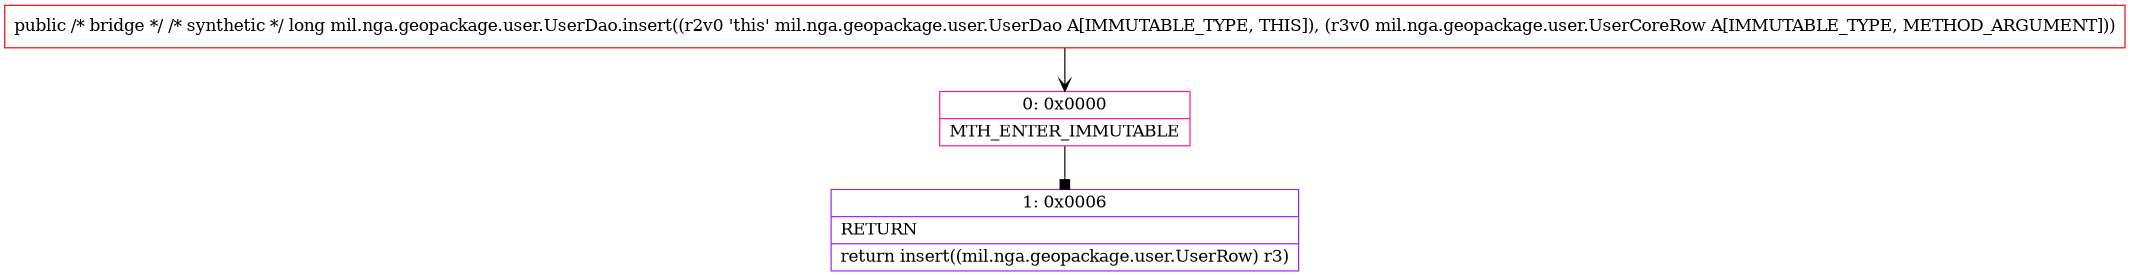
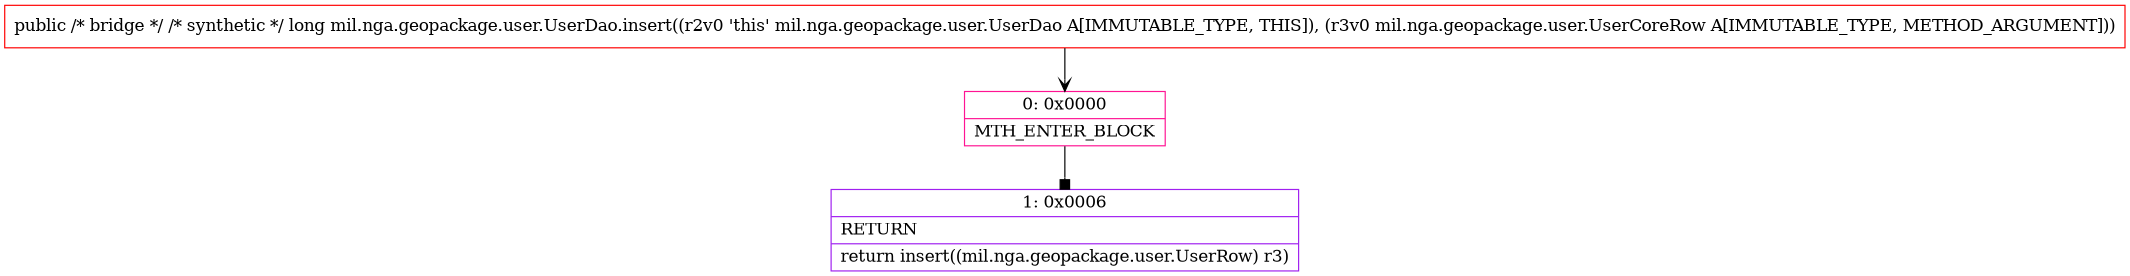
node "0: 0x0000": text "MTH_ENTER_IMMUTABLE" -> "MTH_ENTER_BLOCK"
